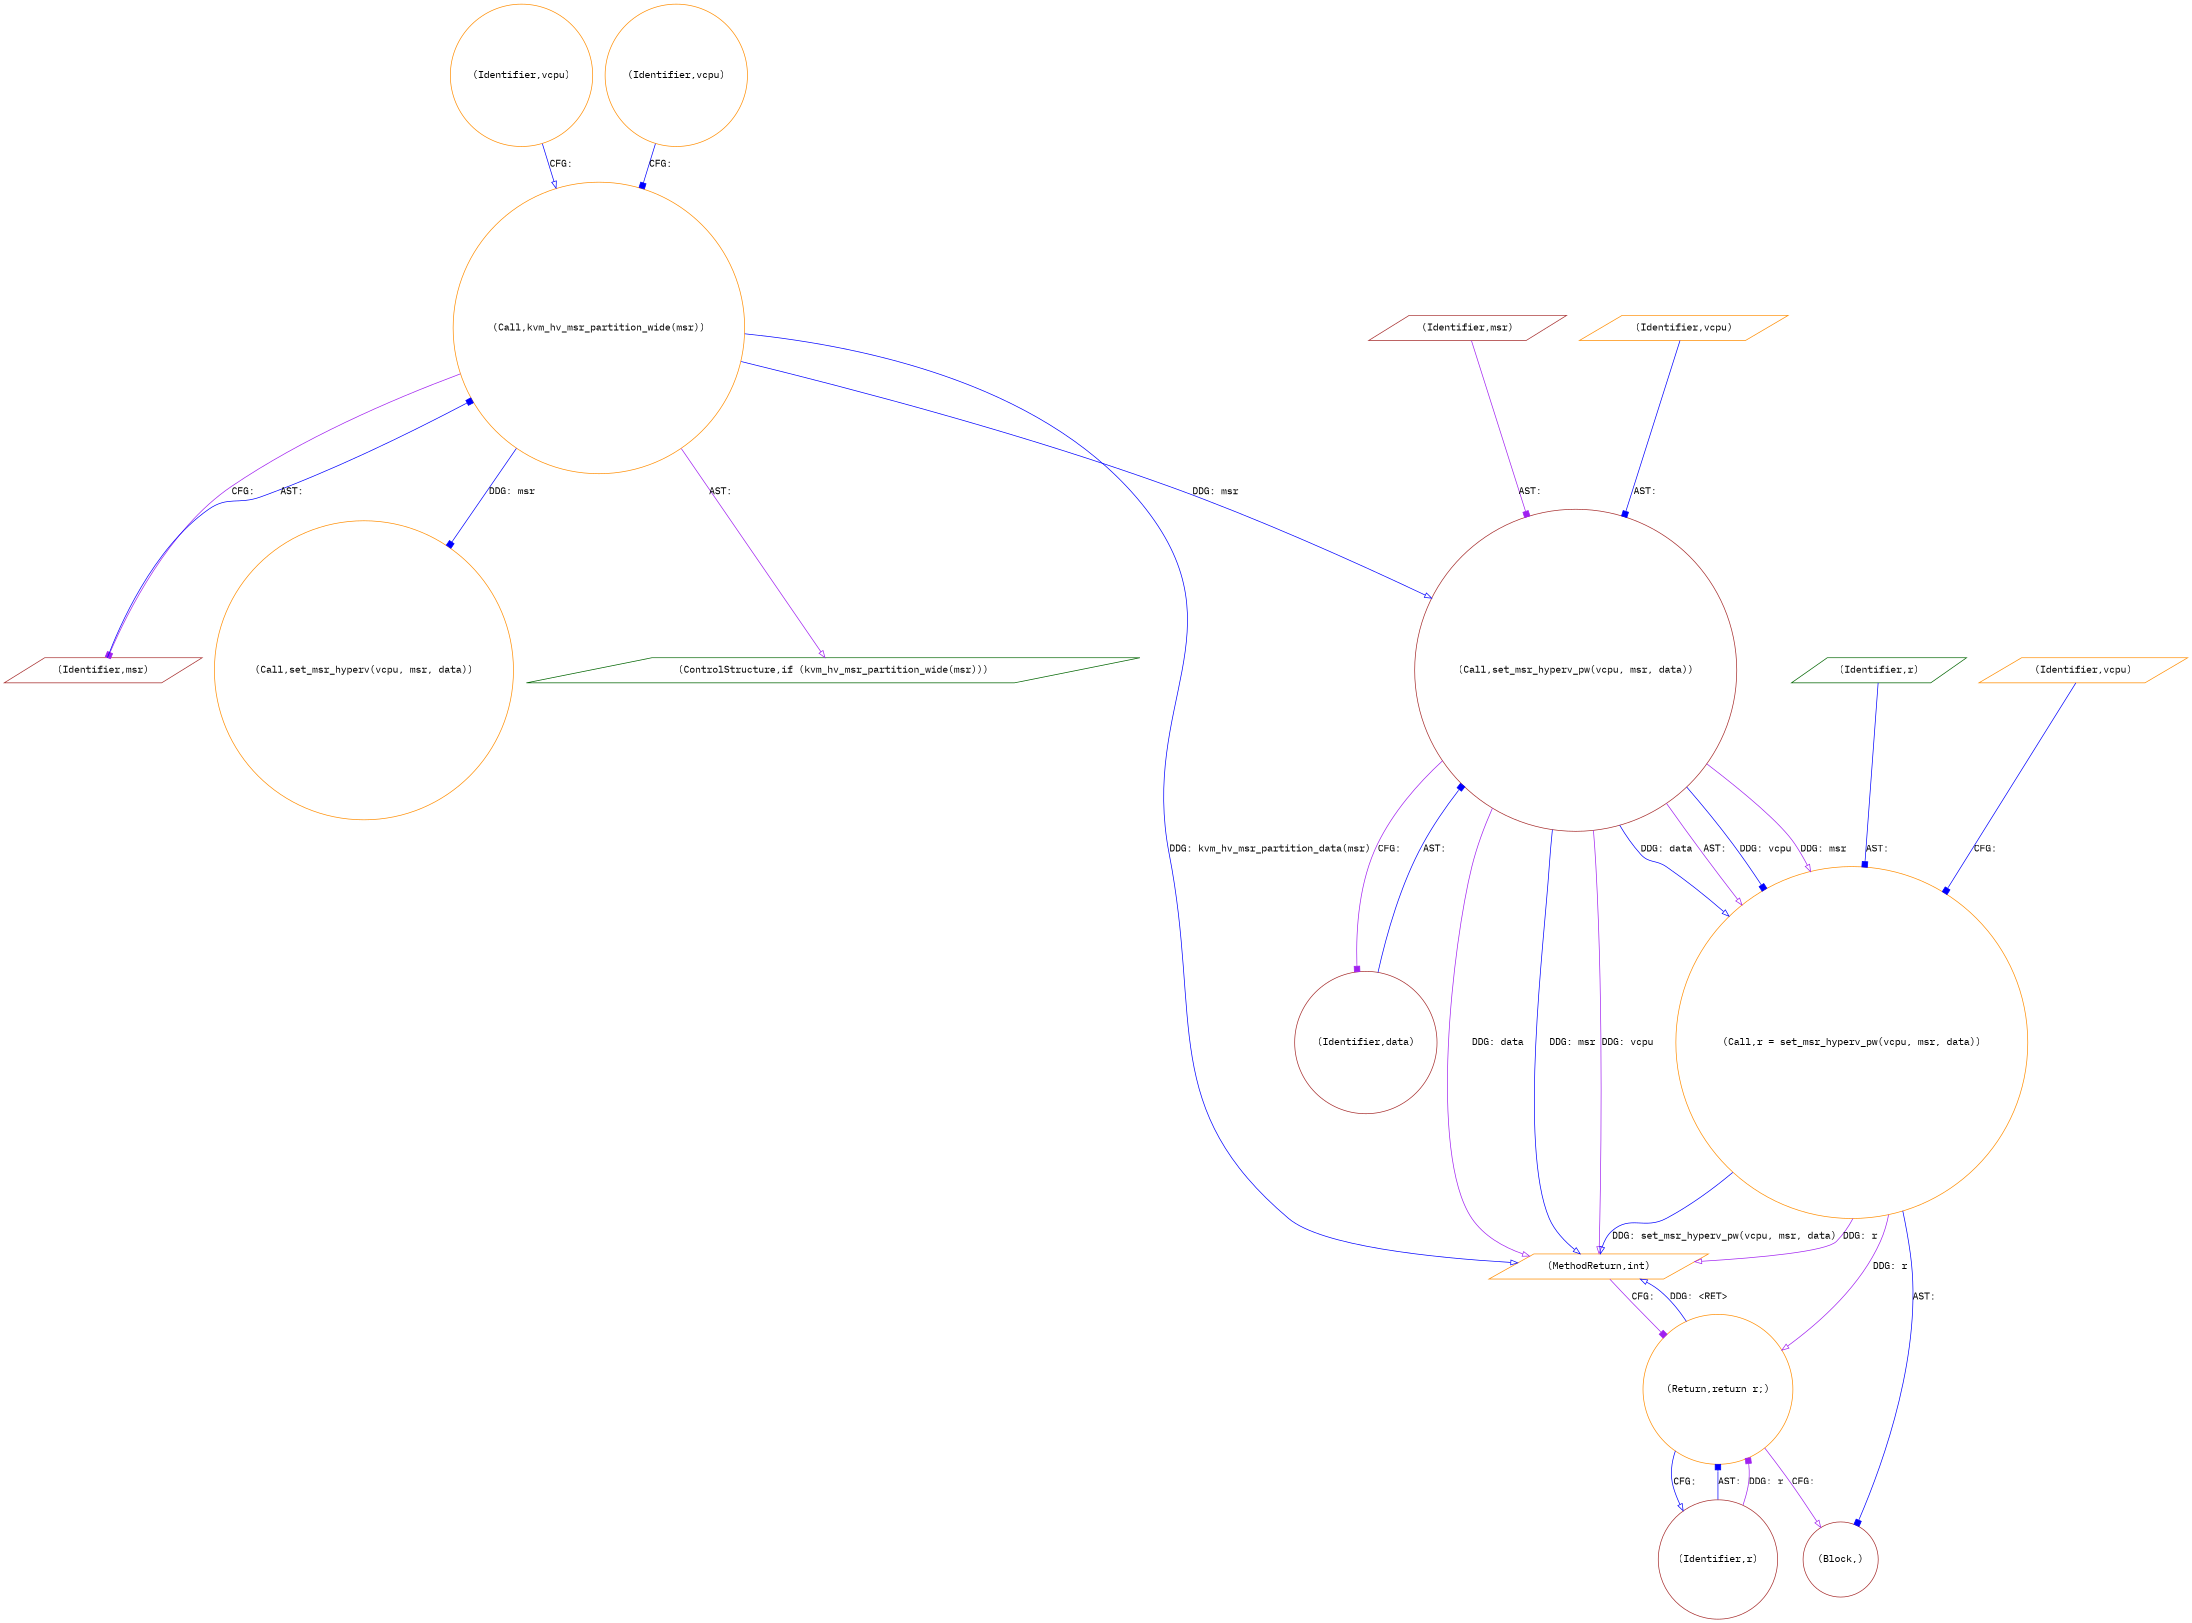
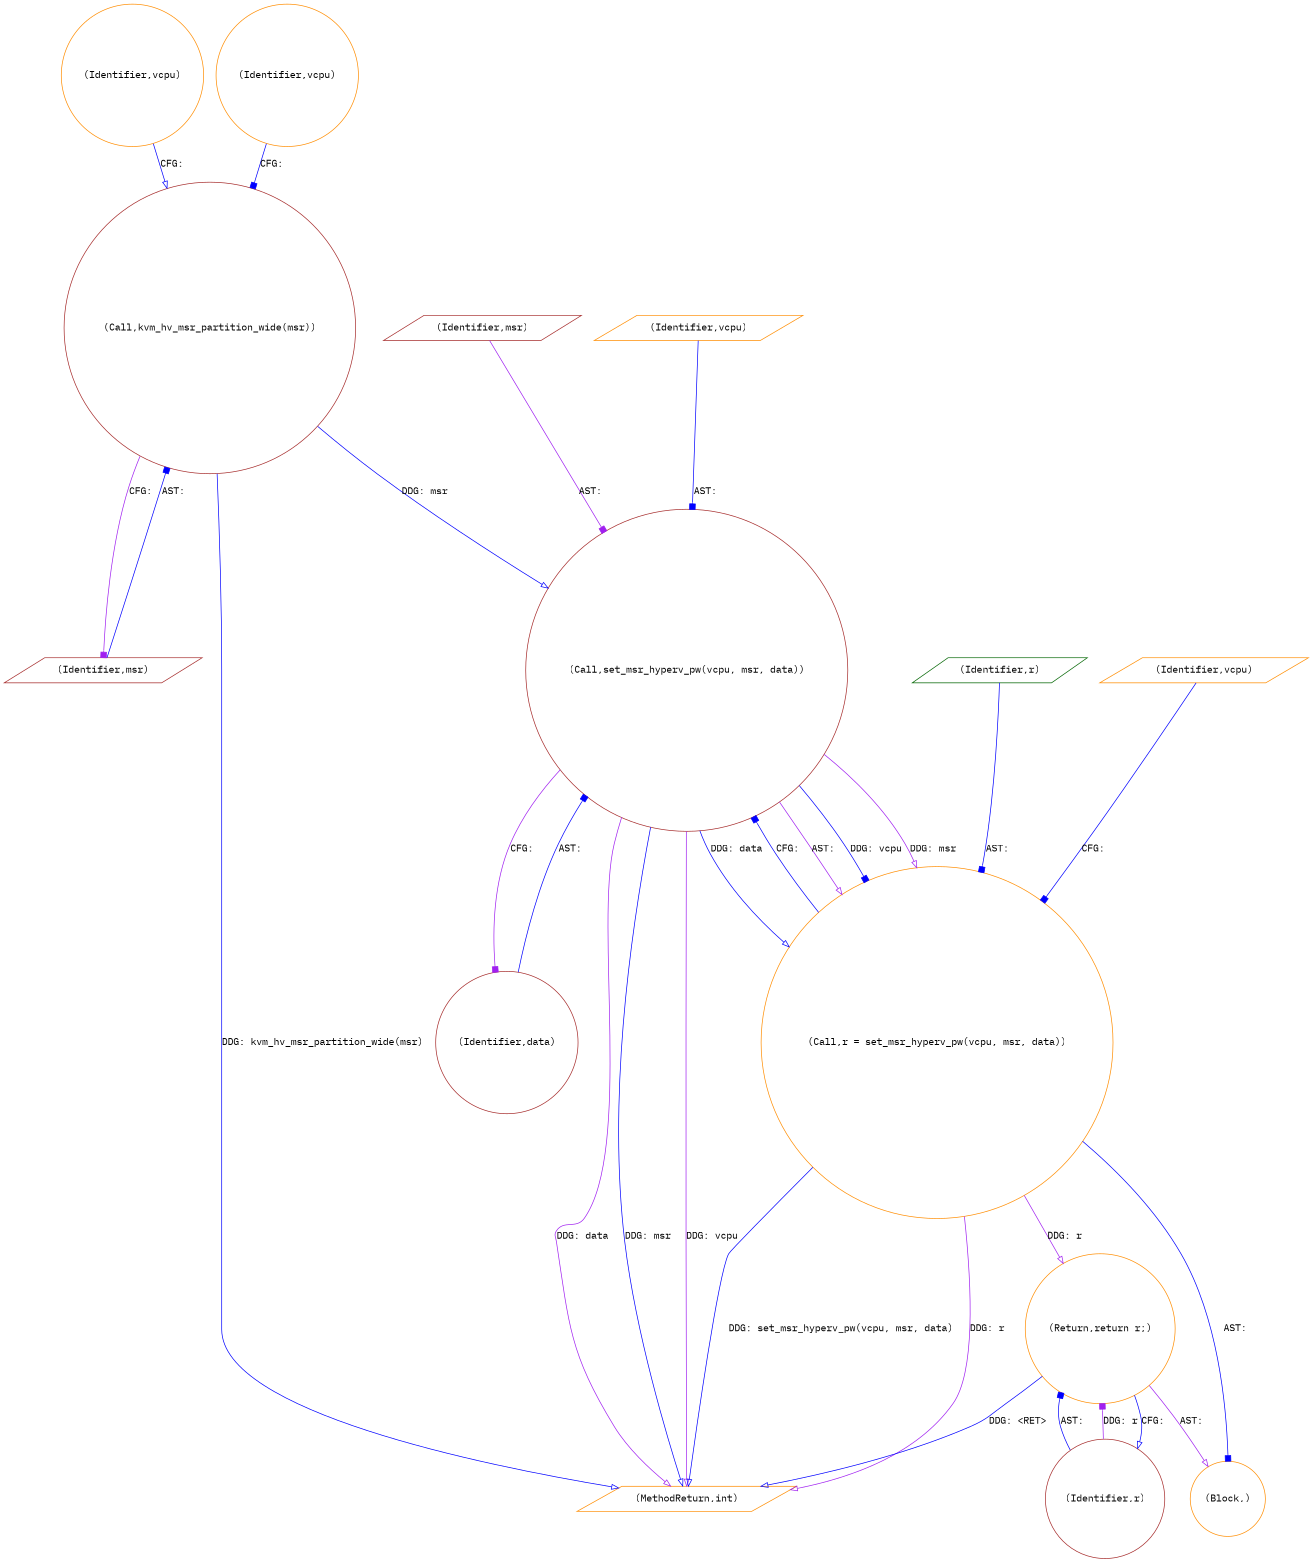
node "(Call,kvm_hv_msr_partition_wide(msr))": color darkorange -> brown
node "(Call,set_msr_hyperv(vcpu, msr, data))": removed
node "(ControlStructure,if (kvm_hv_msr_partition_wide(msr)))": removed
edge "(Call,kvm_hv_msr_partition_wide(msr))" -> "(MethodReturn,int)": label "DDG: kvm_hv_msr_partition_data(msr)" -> "DDG: kvm_hv_msr_partition_wide(msr)"
edge "(Call,r = set_msr_hyperv_pw(vcpu, msr, data))" -> "(Call,set_msr_hyperv_pw(vcpu, msr, data))": added, label "CFG:"
edge "(MethodReturn,int)" -> "(Return,return r;)": removed, label "CFG:"
edge "(Return,return r;)" -> "(Block,)": label "CFG: " -> "AST: "
node "(Block,)": color brown -> darkorange
